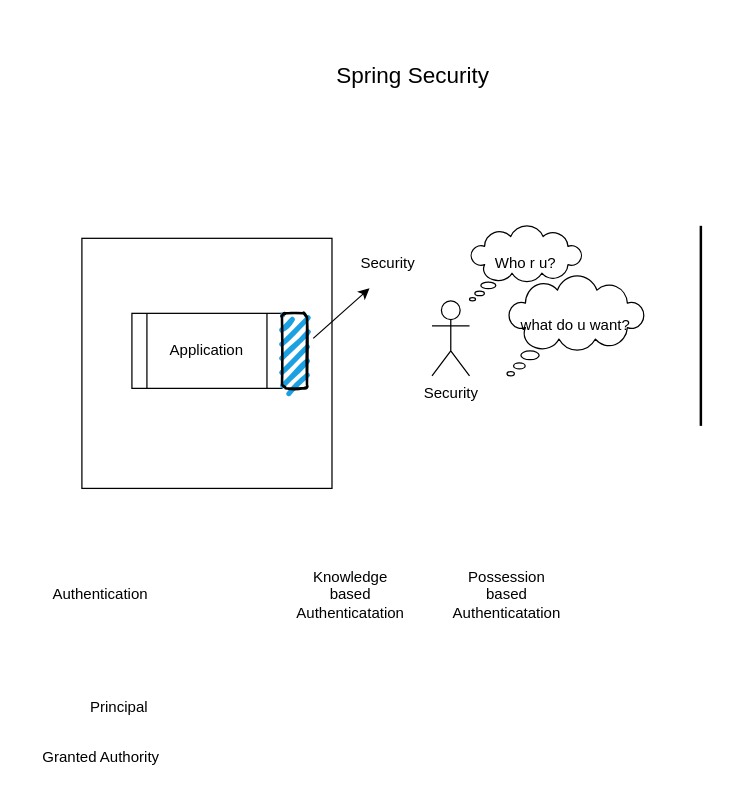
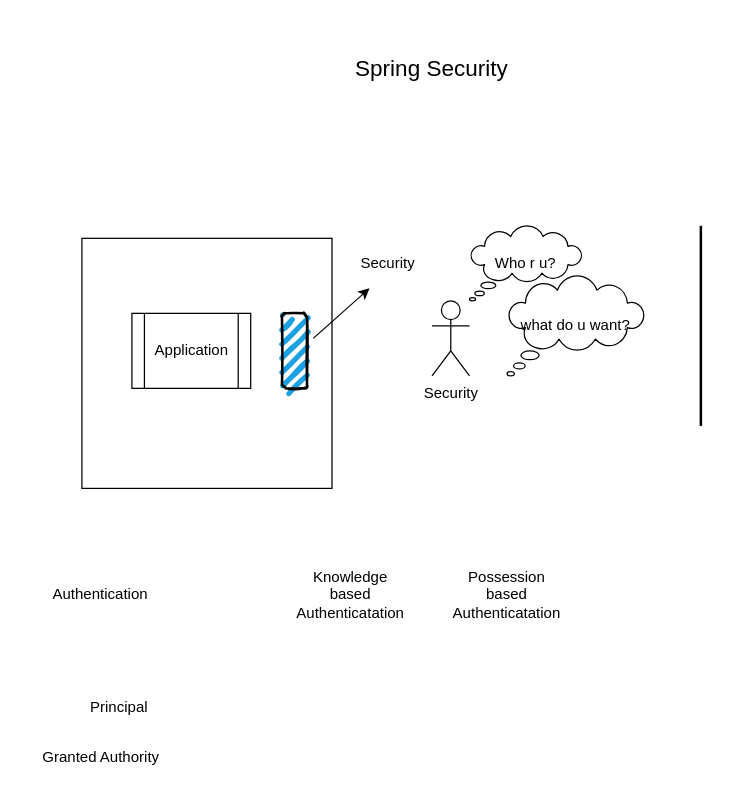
node "Spring Security": moved (413, 76) -> (432, 69)
node "Application": size 150x75 -> 119x75
